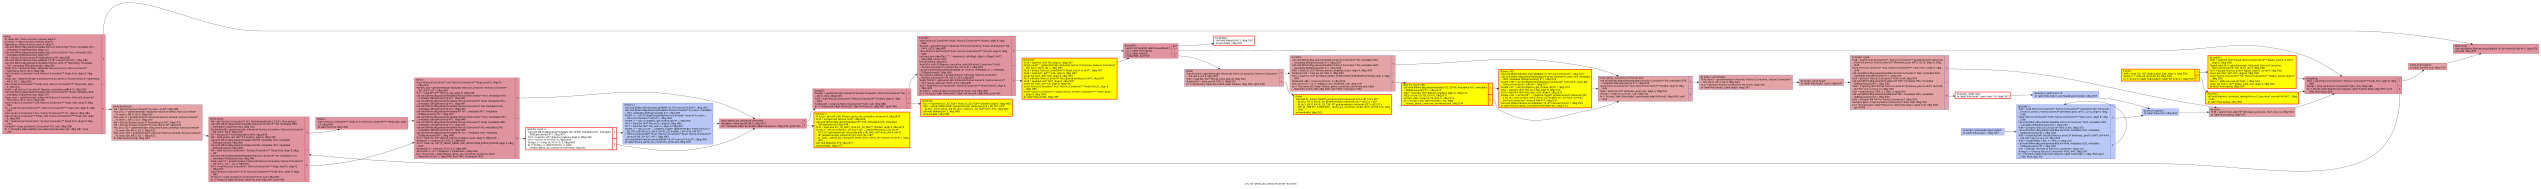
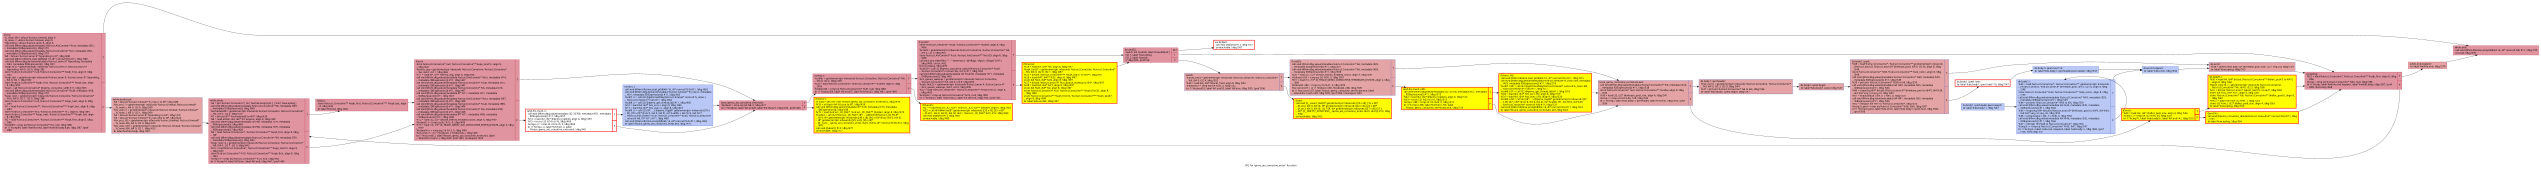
edge "trace_qemu_coroutine_terminate.exit:" -> "if.end.i:": added
